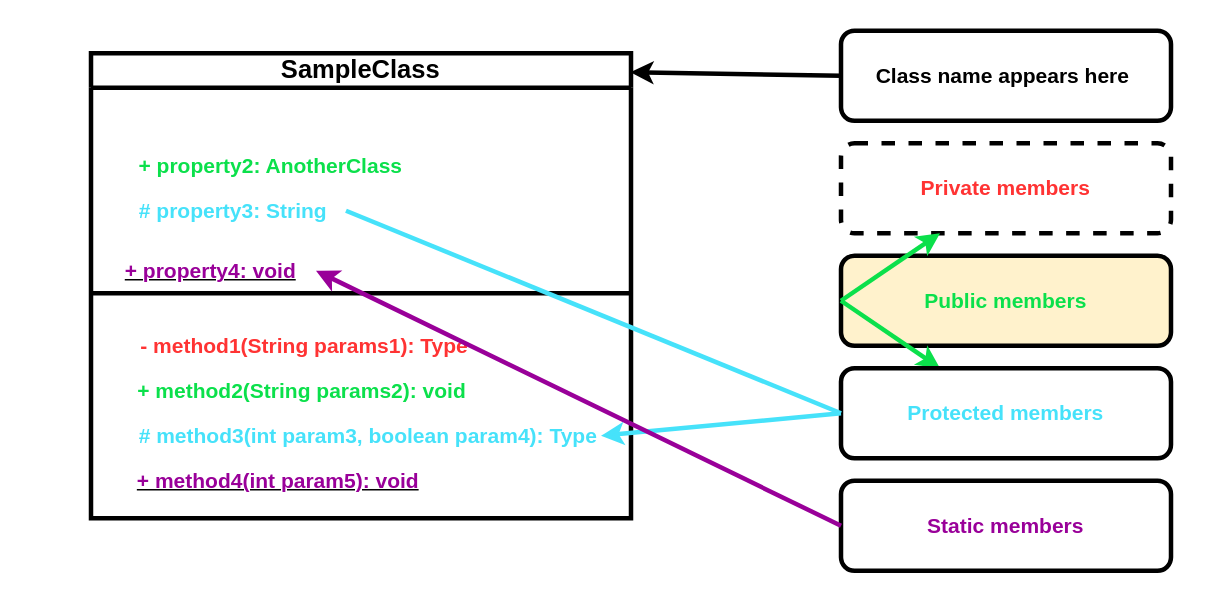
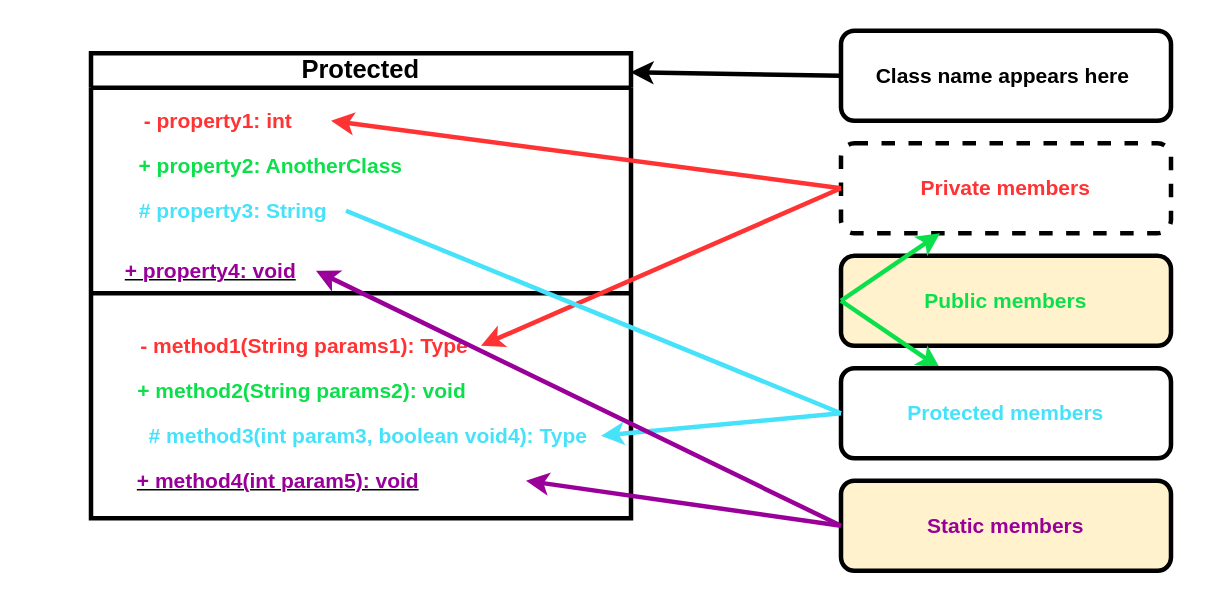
node "SampleClass": label "SampleClass" -> "Protected"
node "- property1: int": added
edge "Private members" -> "- property1: int": added
edge "Private members" -> "- method1(String params1): Type": added
node "# method3(int param3, boolean param4): Type": label "# method3(int param3, boolean param4): Type" -> "# method3(int param3, boolean void4): Type"
edge "Static members" -> "+ method4(int param5): void": added
node "Static members": fillcolor #ffffff -> #fff2cc
